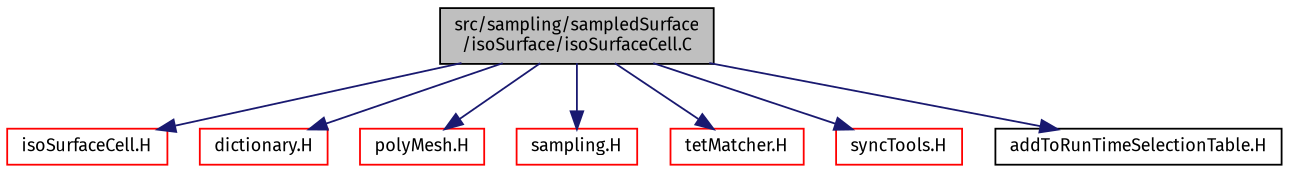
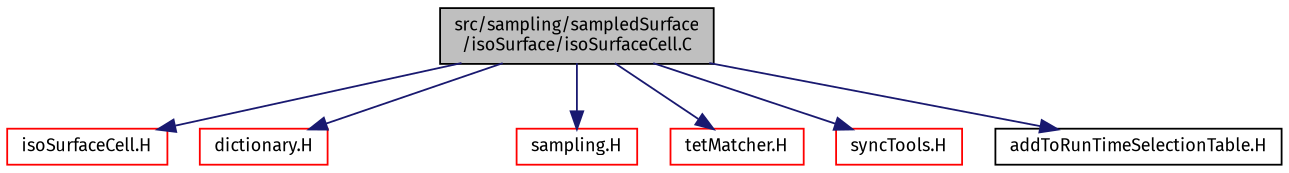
node "polyMesh.H": removed
